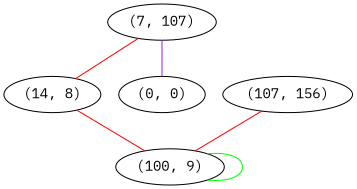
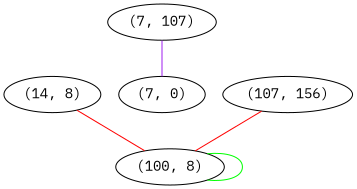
edge "(7, 107)" -- "(14, 8)": removed
node "(0, 0)": label "(0, 0)" -> "(7, 0)"
node "(100, 9)": label "(100, 9)" -> "(100, 8)"
